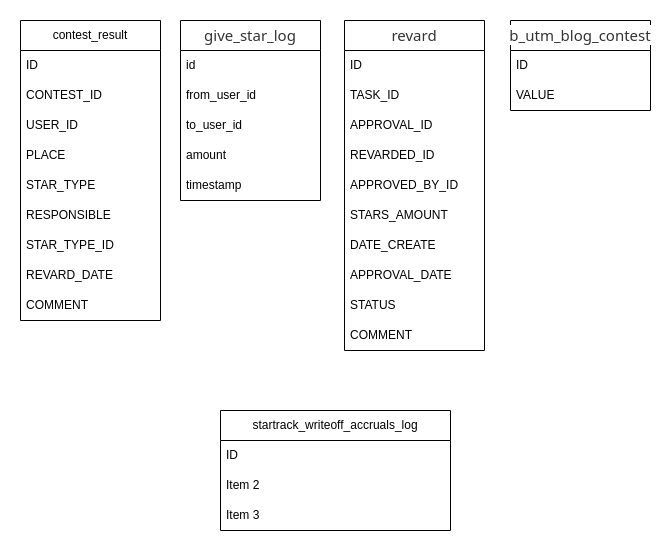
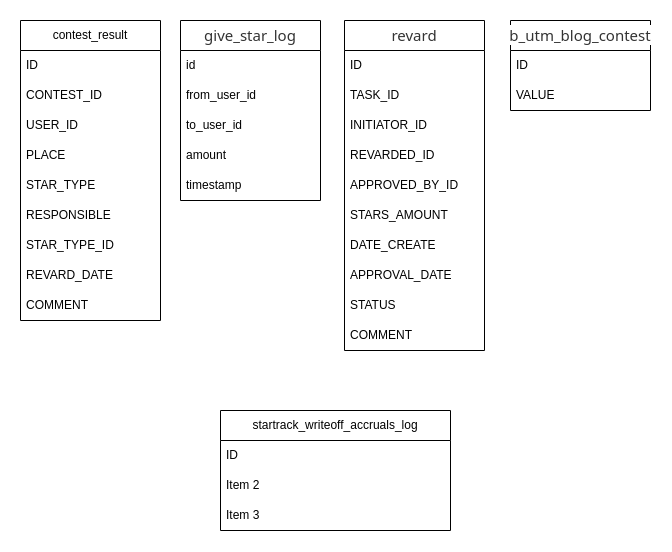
node "APPROVAL_ID": label "APPROVAL_ID" -> "INITIATOR_ID"
